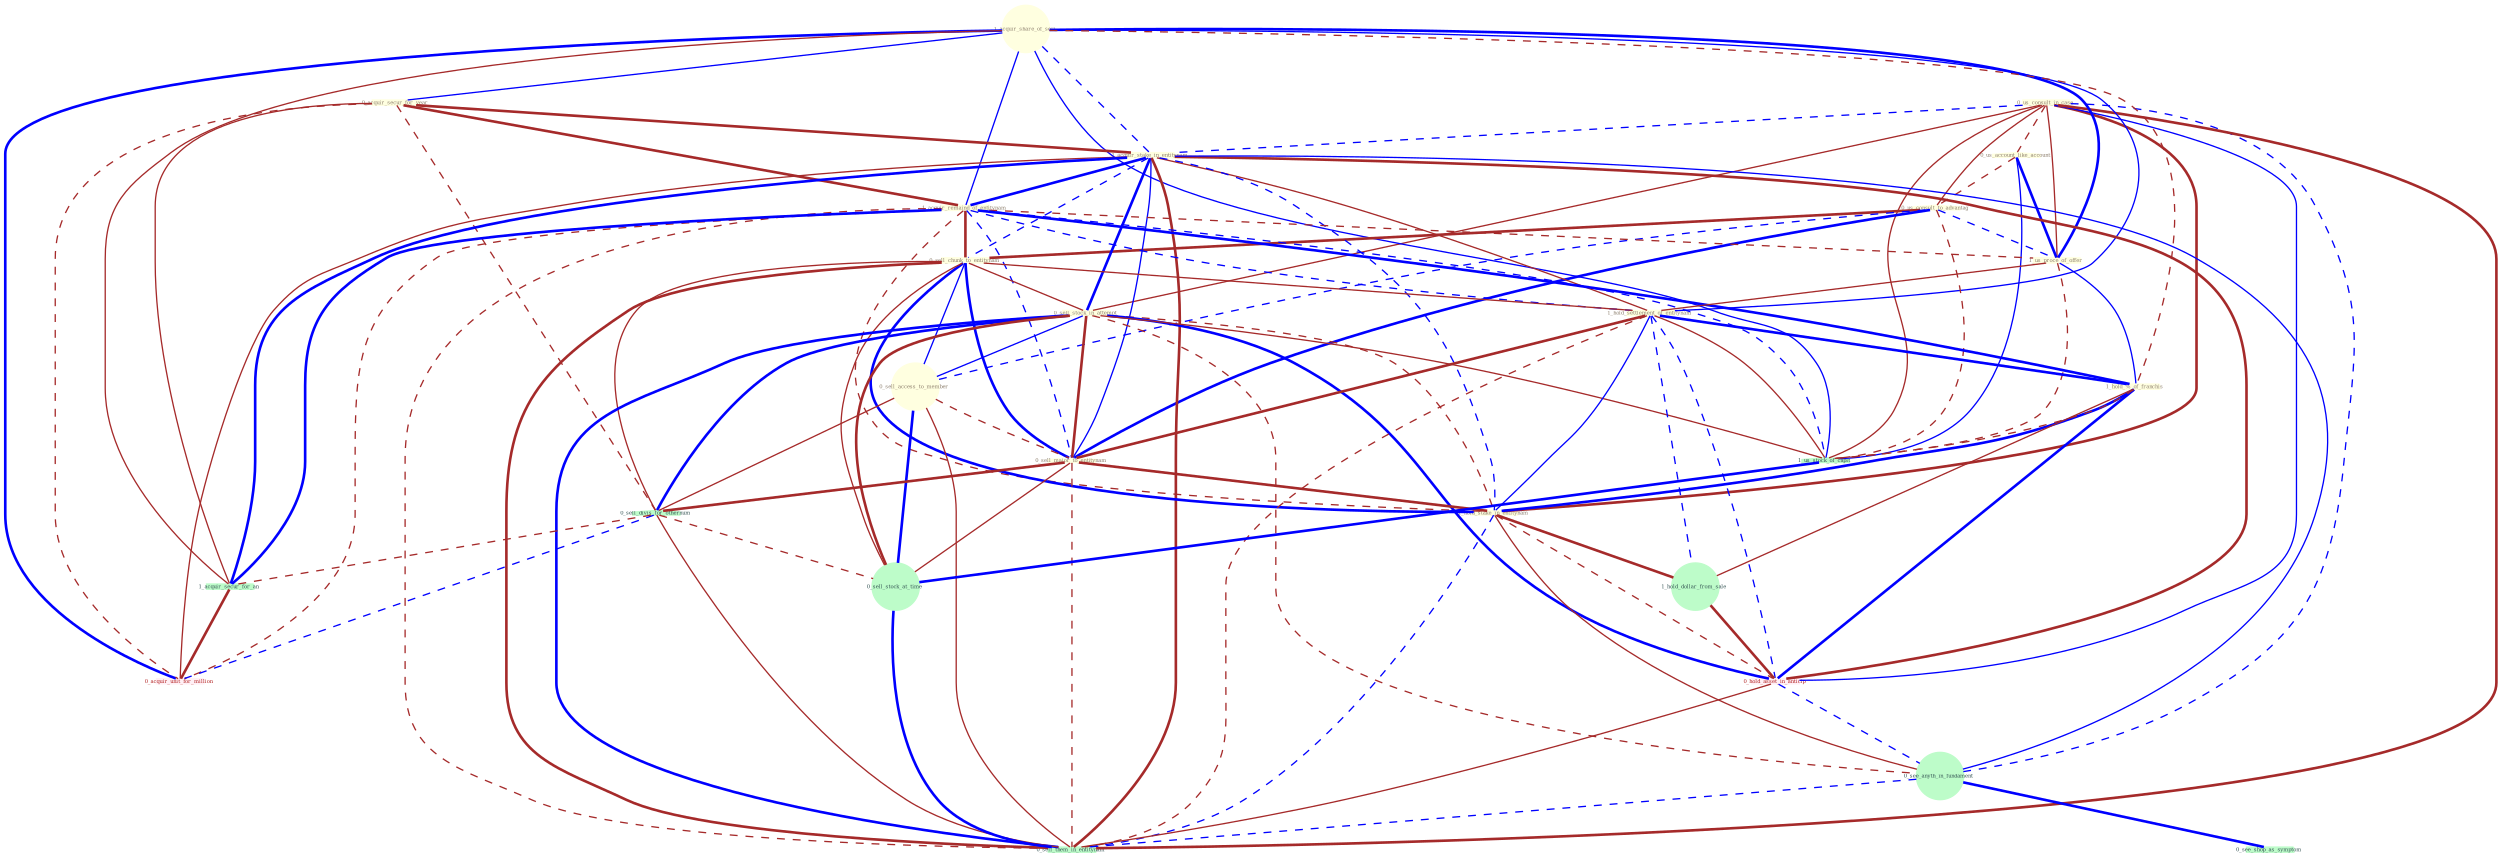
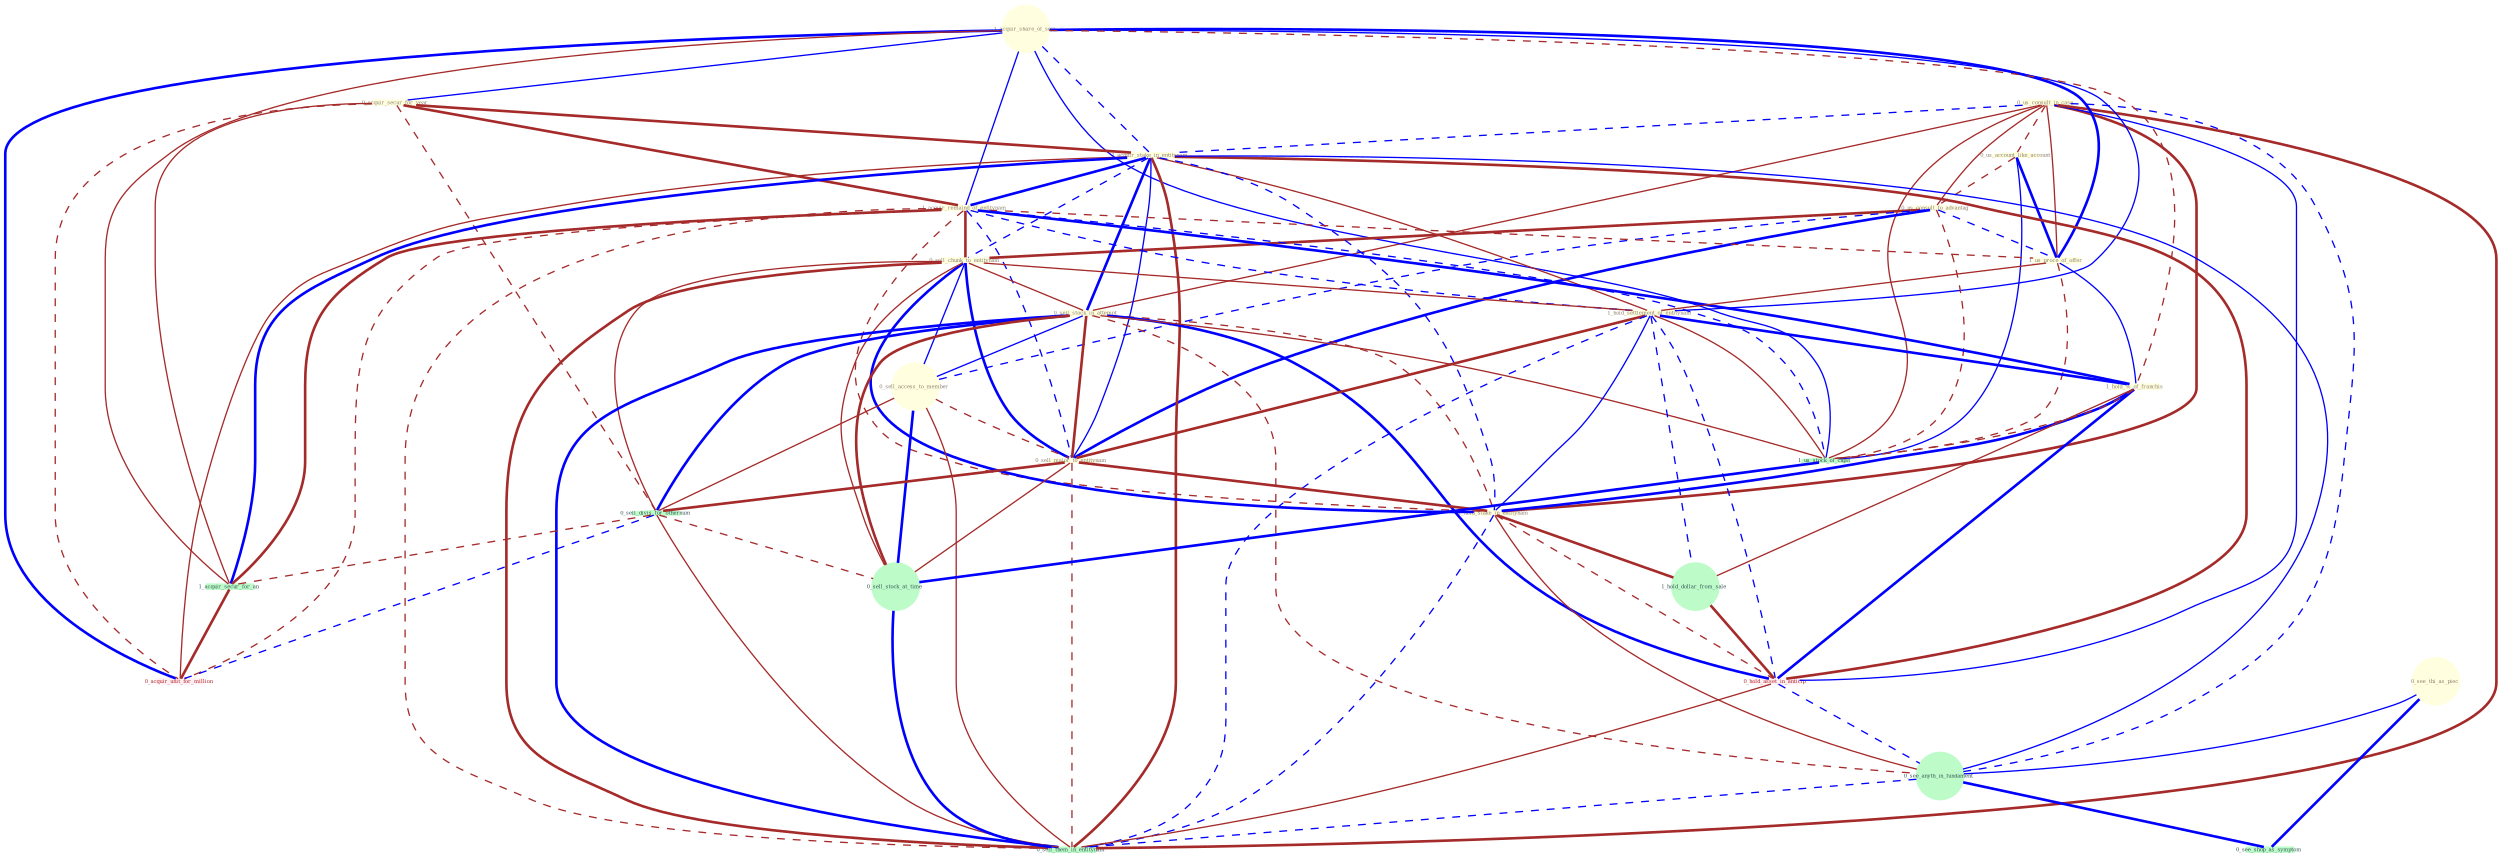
edge "1_acquir_remaind_of_entitynam" -- "1_acquir_secur_for_an": color blue -> brown
edge "1_hold_settlement_of_entitynam" -- "0_sell_them_in_entitynam": color brown -> blue
node "0_see_thi_as_piec": added
